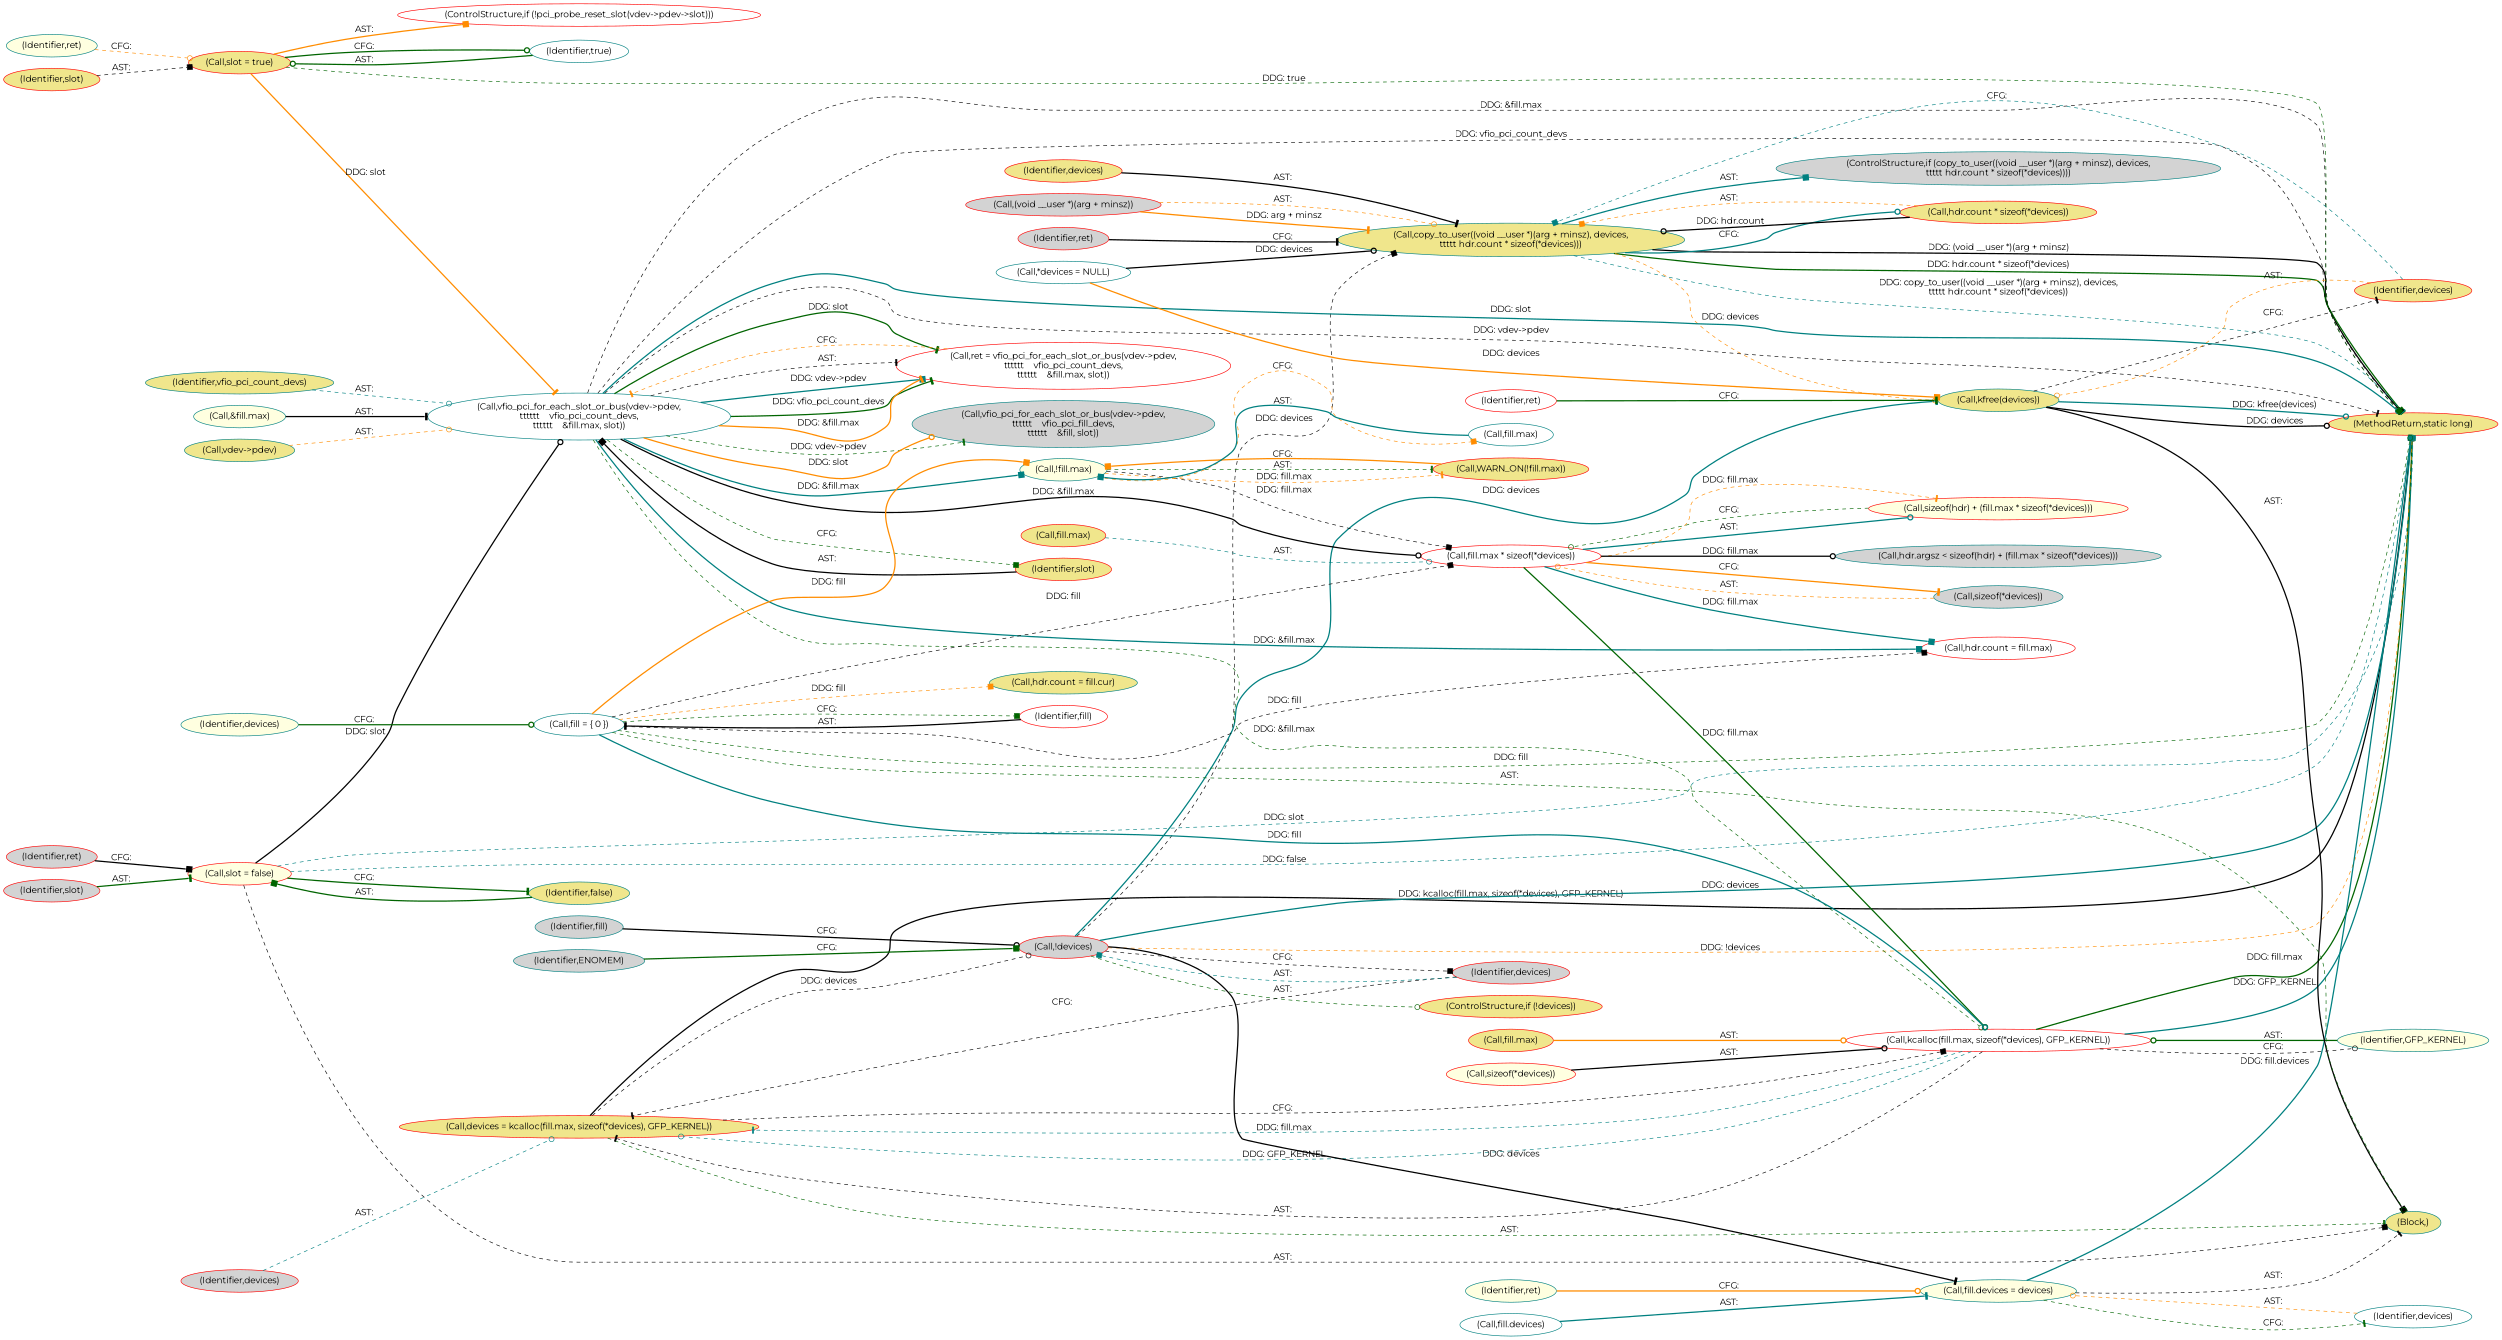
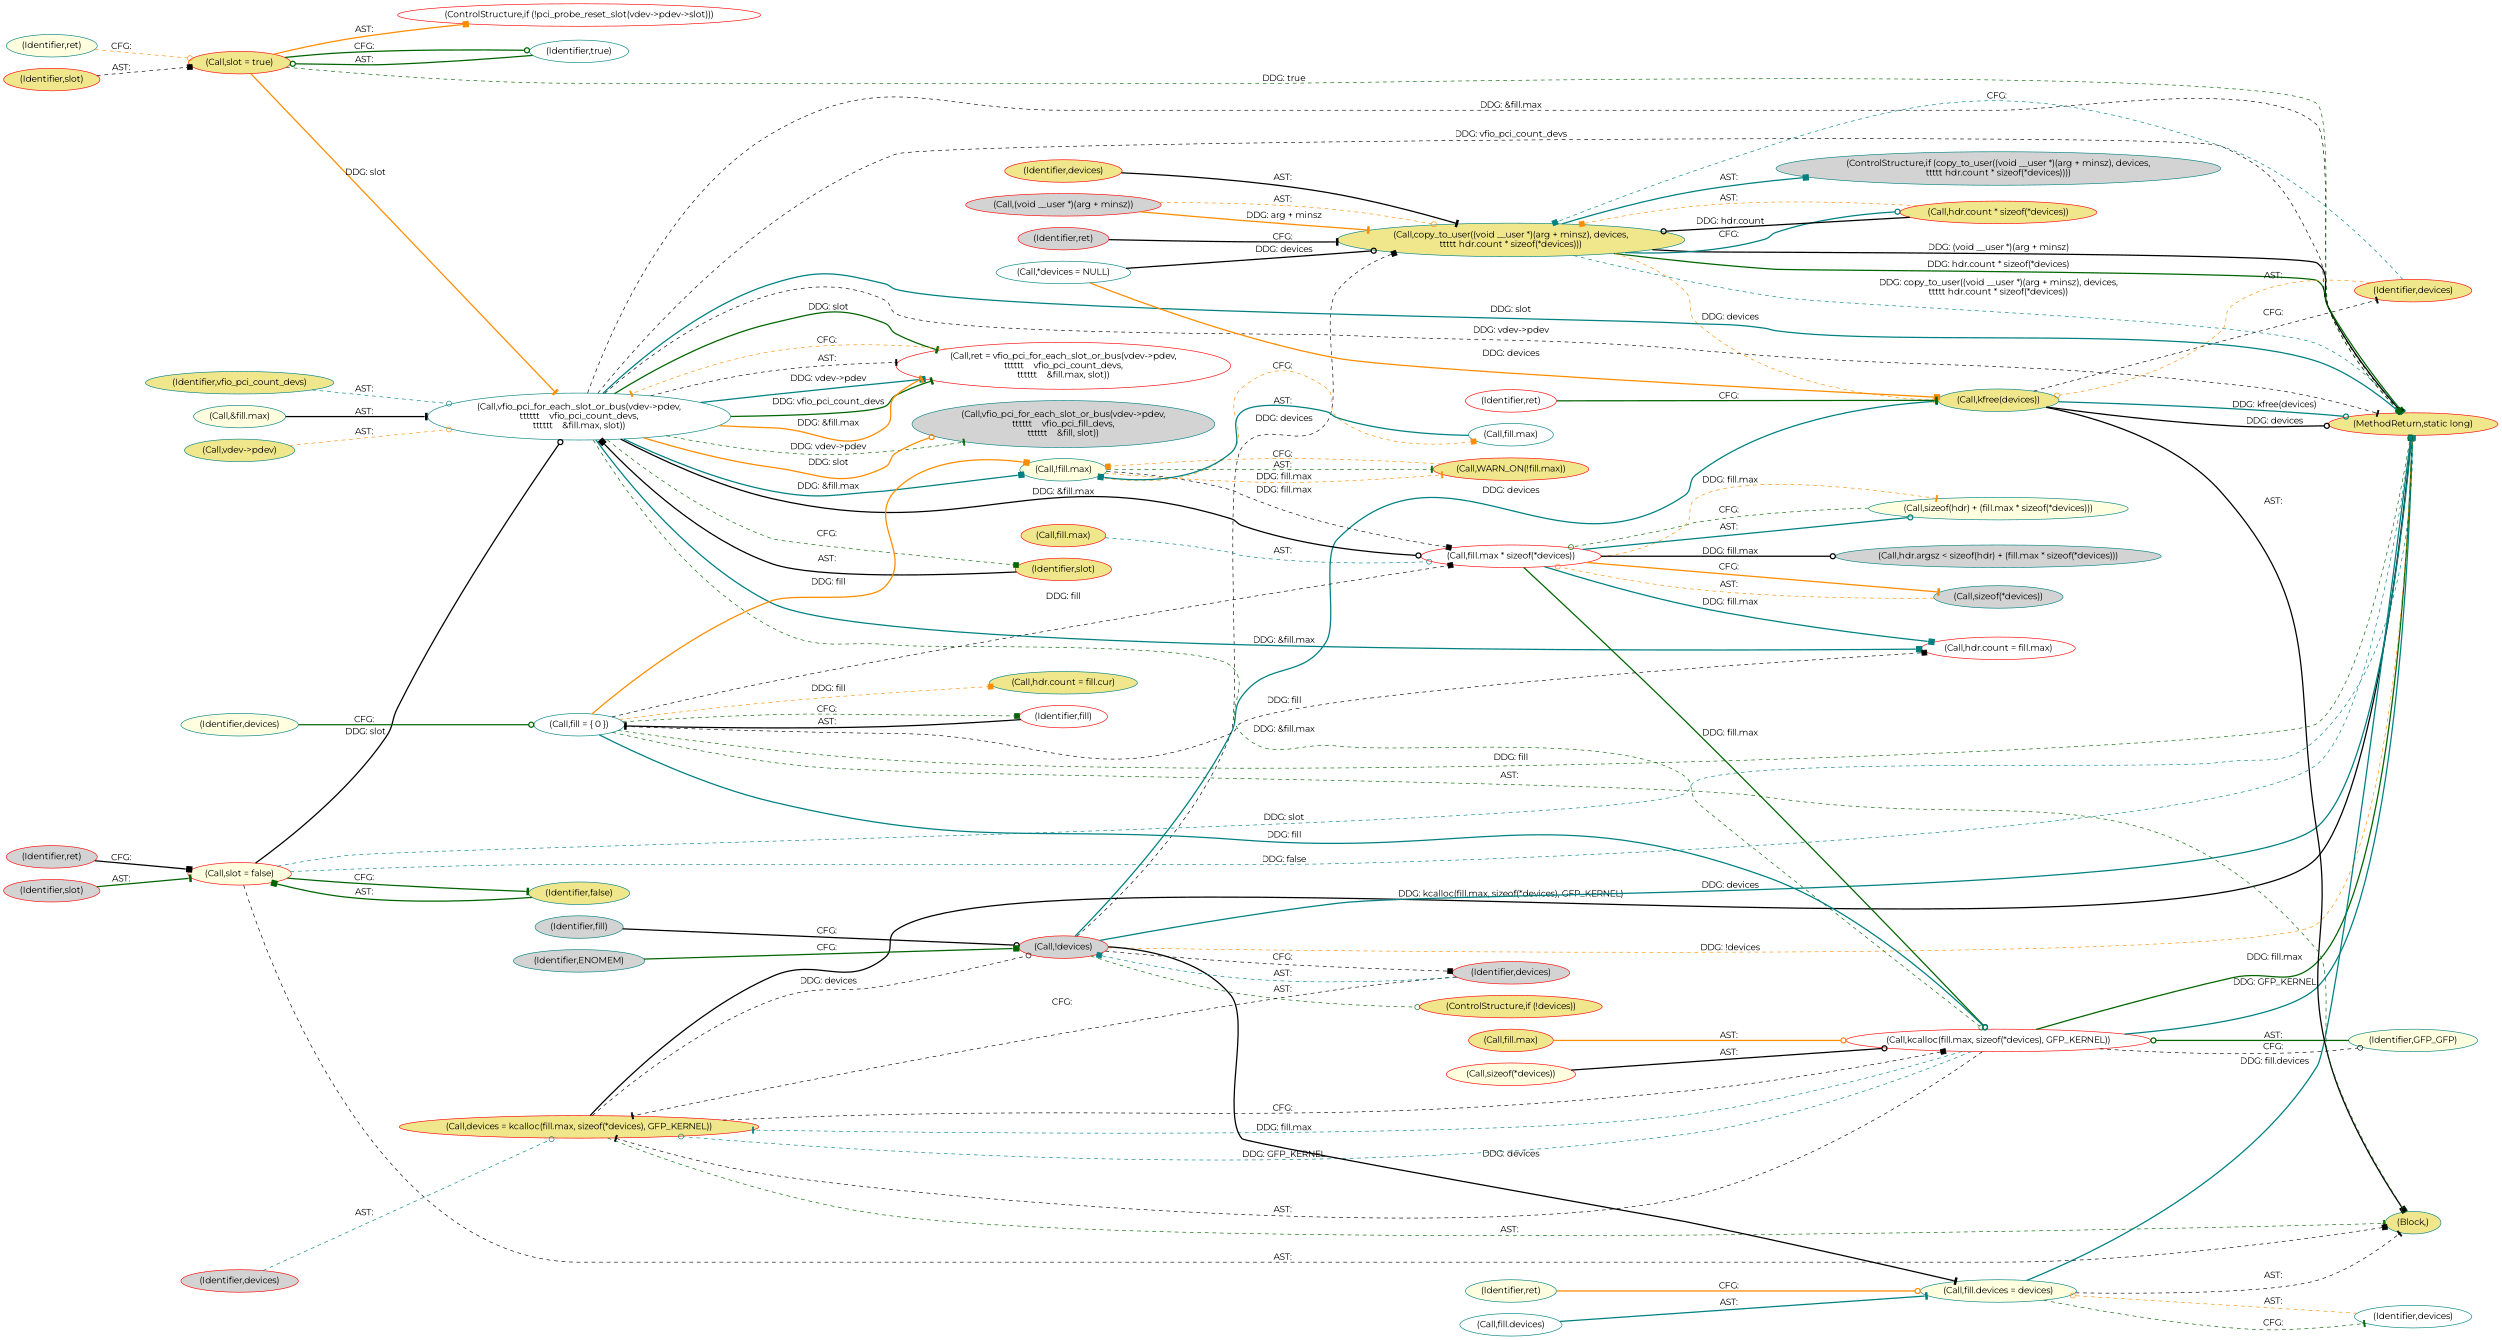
edge "(Call,WARN_ON(!fill.max))" -> "(Call,!fill.max)": style bold -> dashed
node "(Call,sizeof(hdr) + (fill.max * sizeof(*devices)))": color red -> teal
node "(Identifier,GFP_KERNEL)": label "(Identifier,GFP_KERNEL)" -> "(Identifier,GFP_GFP)"
